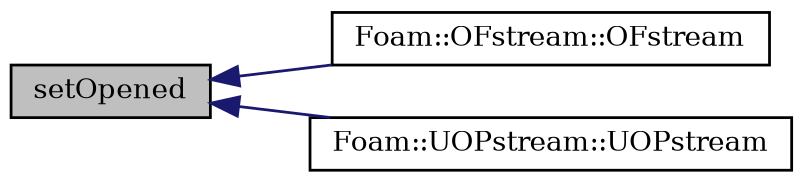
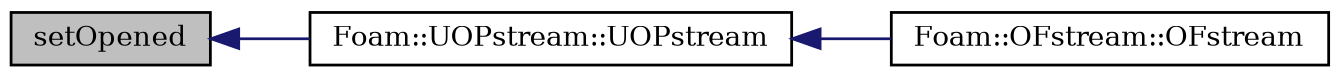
edge "Foam::OFstream::OFstream" -> "setOpened": now "Foam::OFstream::OFstream" -> "Foam::UOPstream::UOPstream"
